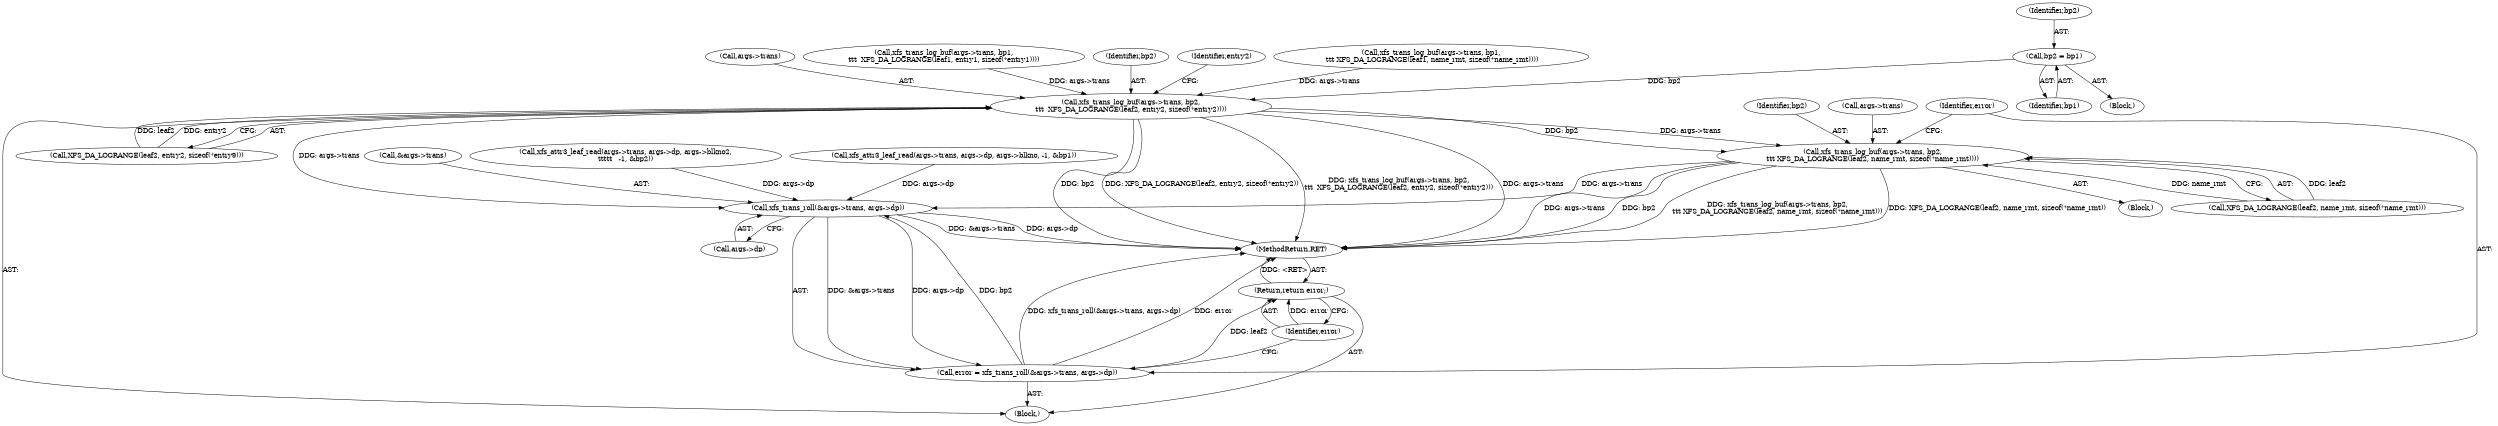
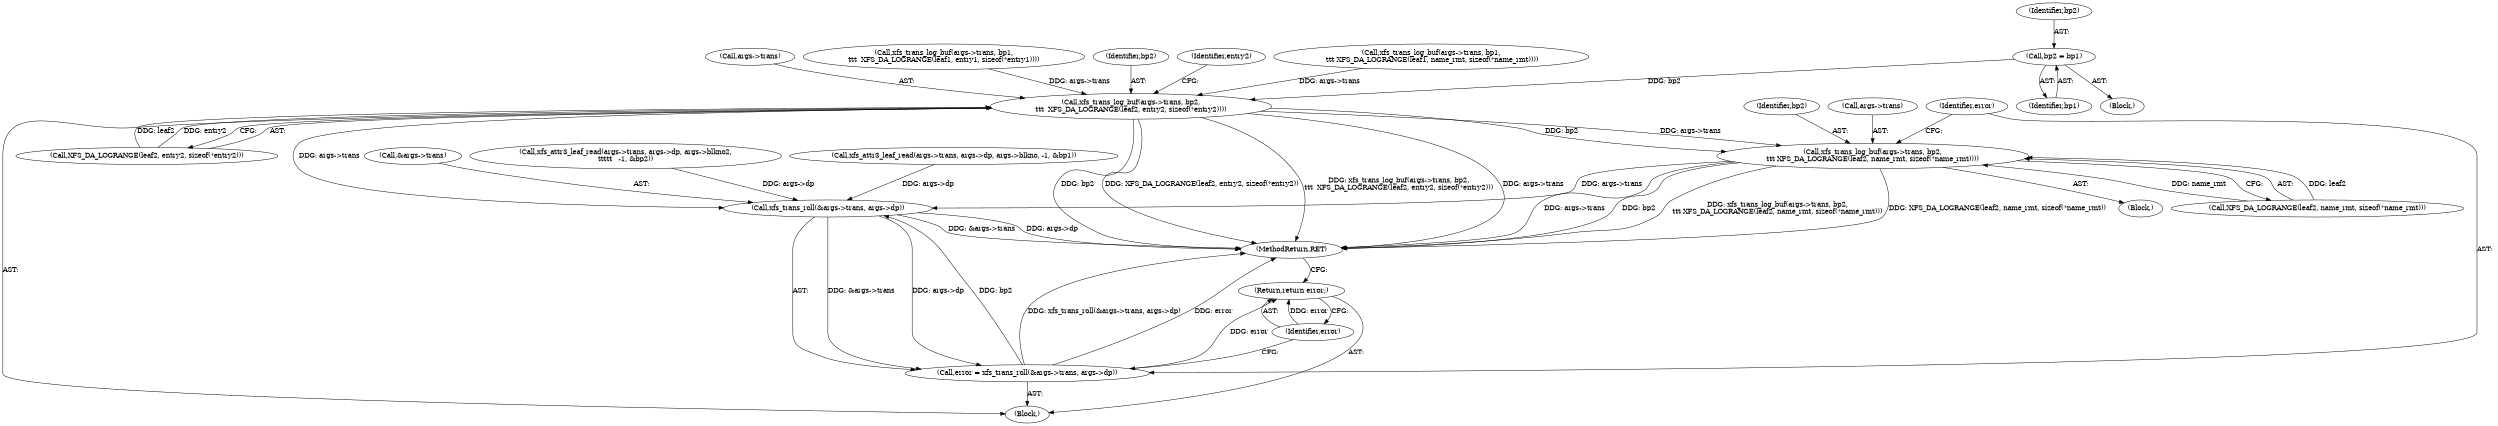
node "(Call,XFS_DA_LOGRANGE(leaf2, entry2, sizeof(*entry9)))": label "(Call,XFS_DA_LOGRANGE(leaf2, entry2, sizeof(*entry9)))" -> "(Call,XFS_DA_LOGRANGE(leaf2, entry2, sizeof(*entry2)))"
node "(Call,args->dp)": removed
edge "(MethodReturn,RET)" -> "(Return,return error;)": label "AST: " -> "CFG: "
edge "(Return,return error;)" -> "(MethodReturn,RET)": removed, label "DDG: <RET>"
edge "(Call,error = xfs_trans_roll(&args->trans, args->dp))" -> "(Return,return error;)": label "DDG: leaf2" -> "DDG: error"
